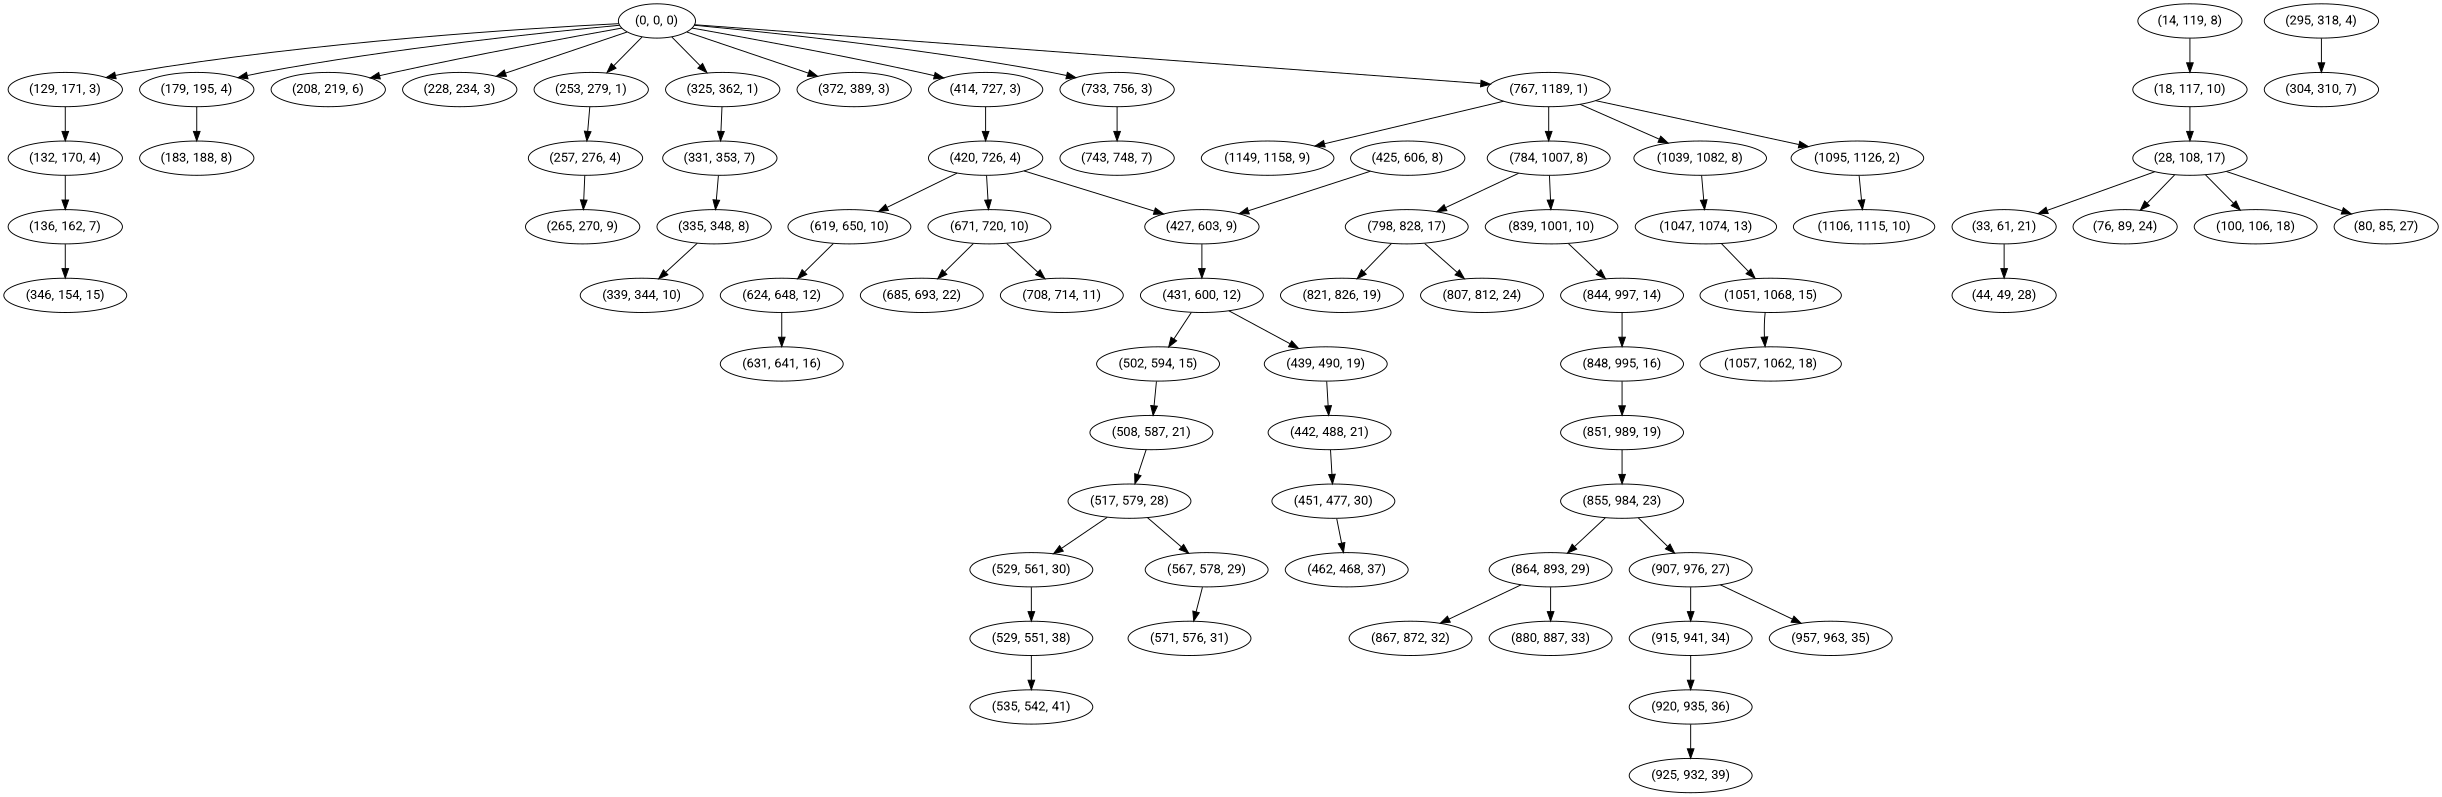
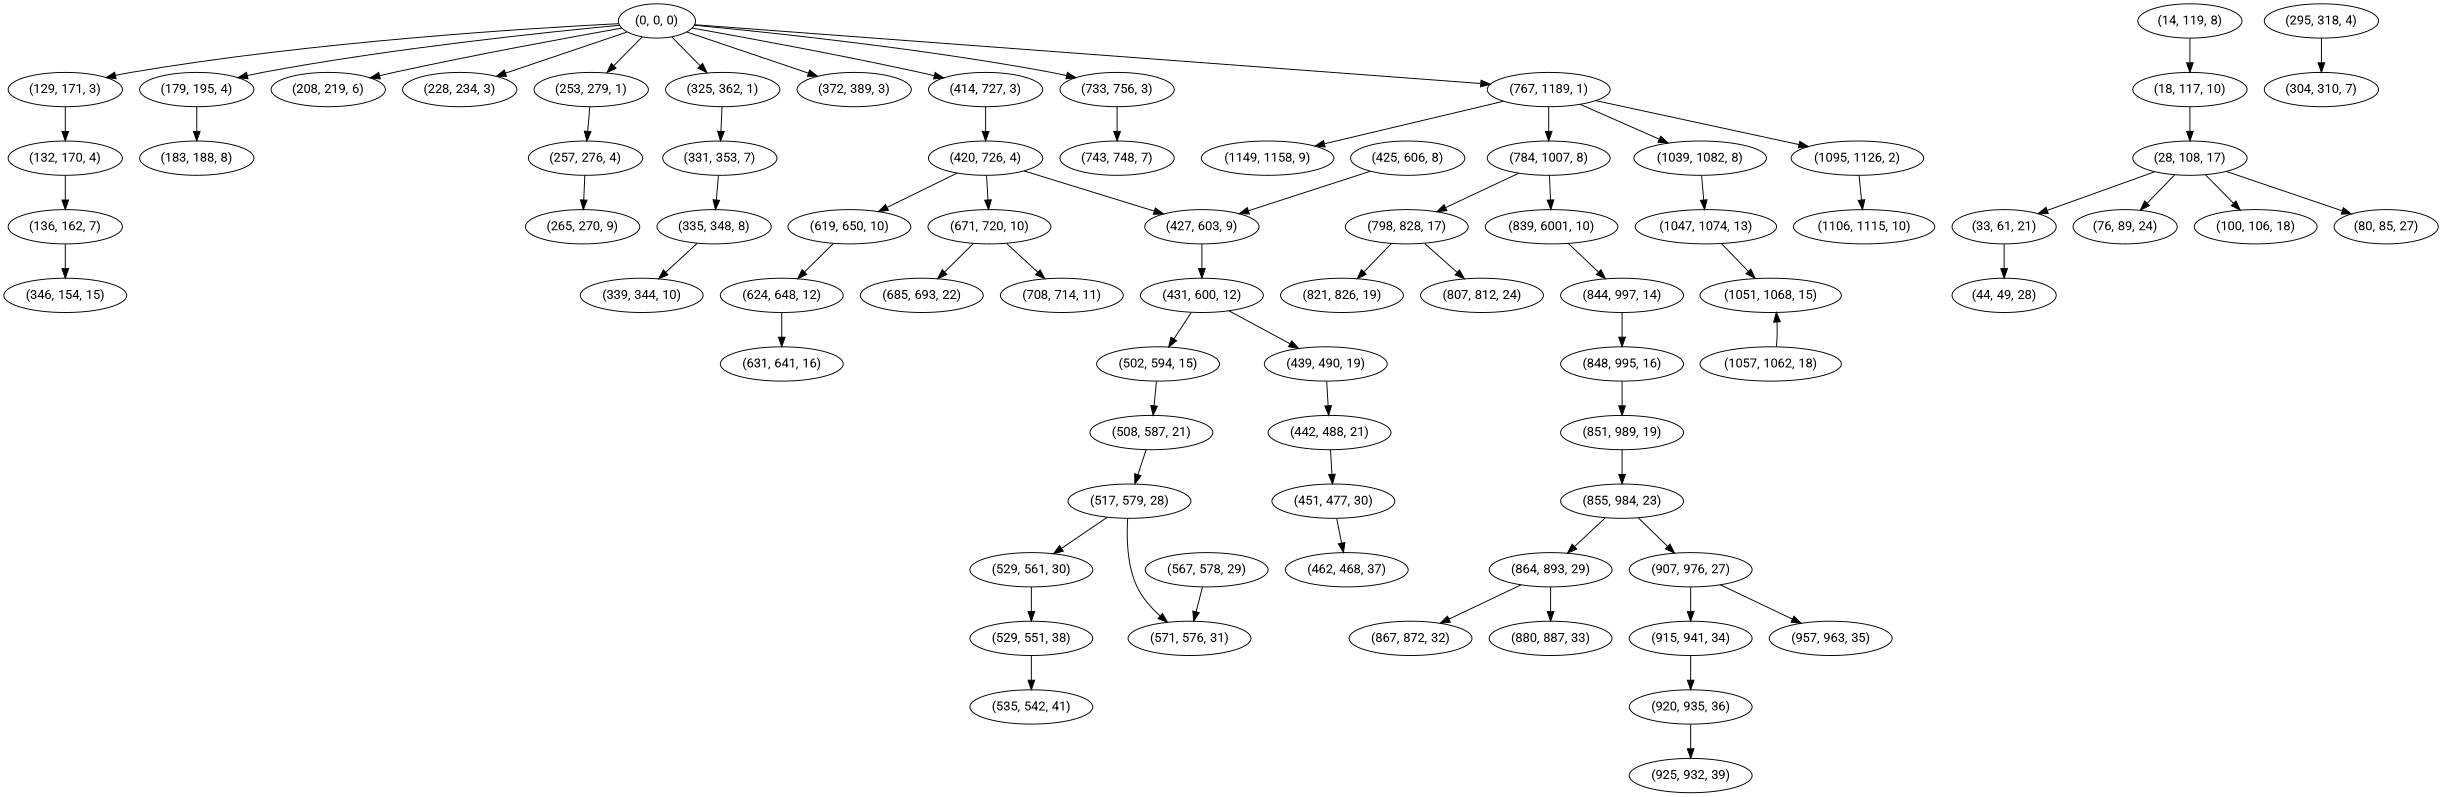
node "(839, 1001, 10)": label "(839, 1001, 10)" -> "(839, 6001, 10)"
edge "(1051, 1068, 15)" -> "(1057, 1062, 18)": reversed
edge "(517, 579, 28)" -> "(567, 578, 29)": now "(517, 579, 28)" -> "(571, 576, 31)"
